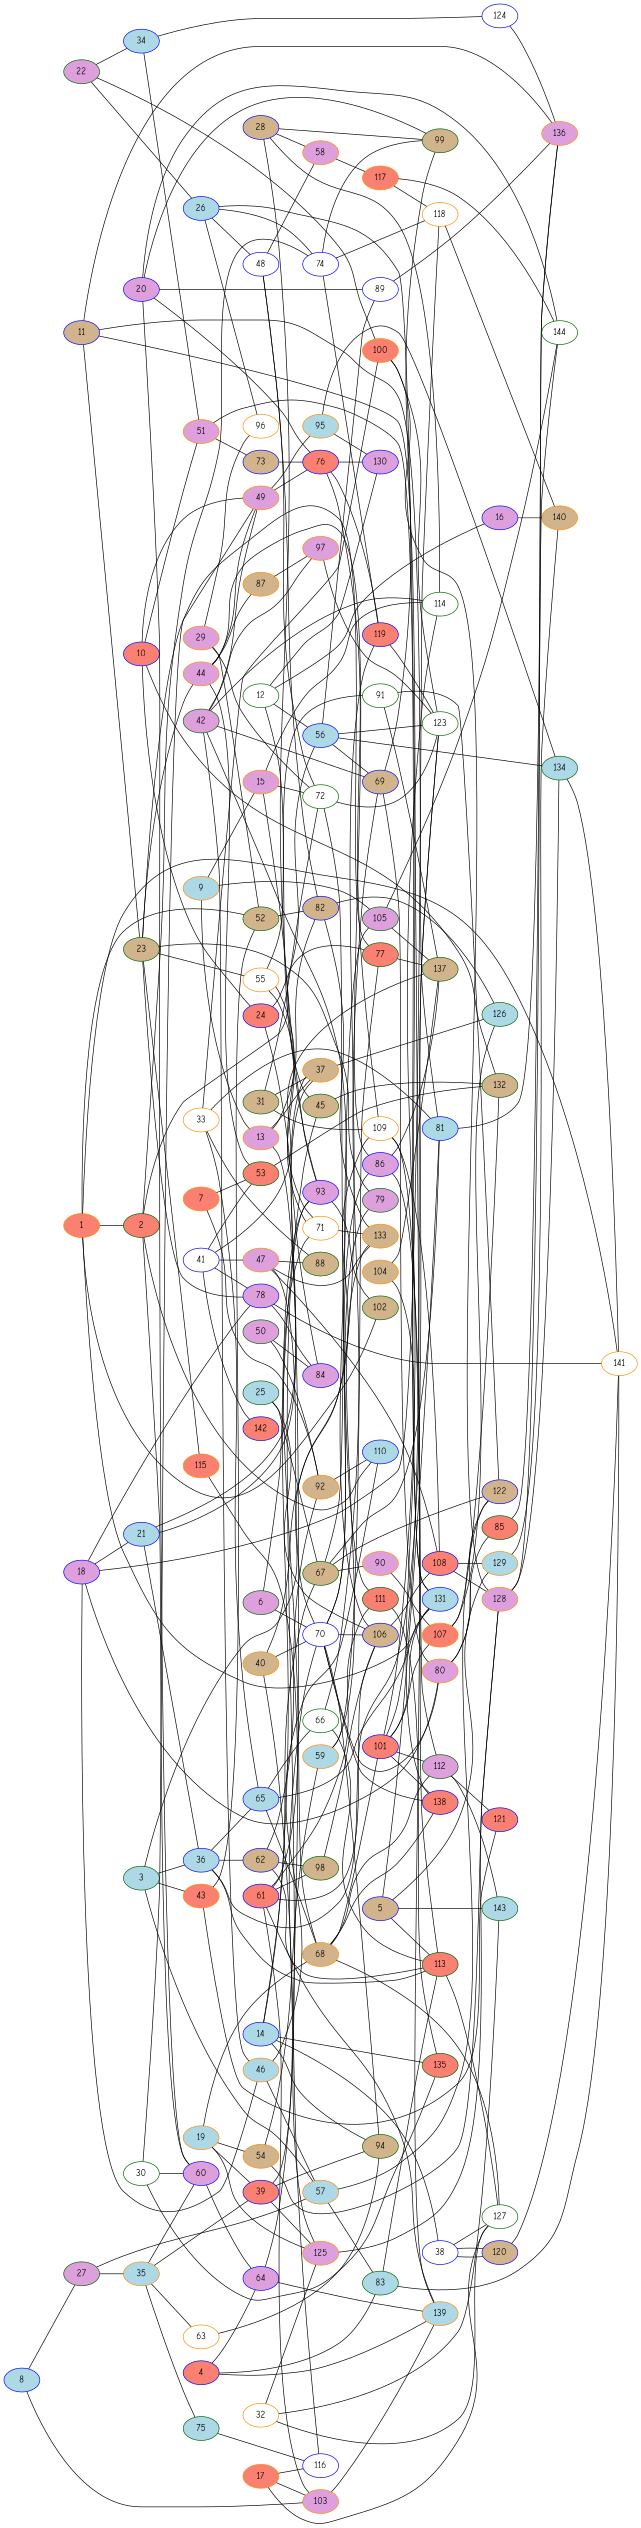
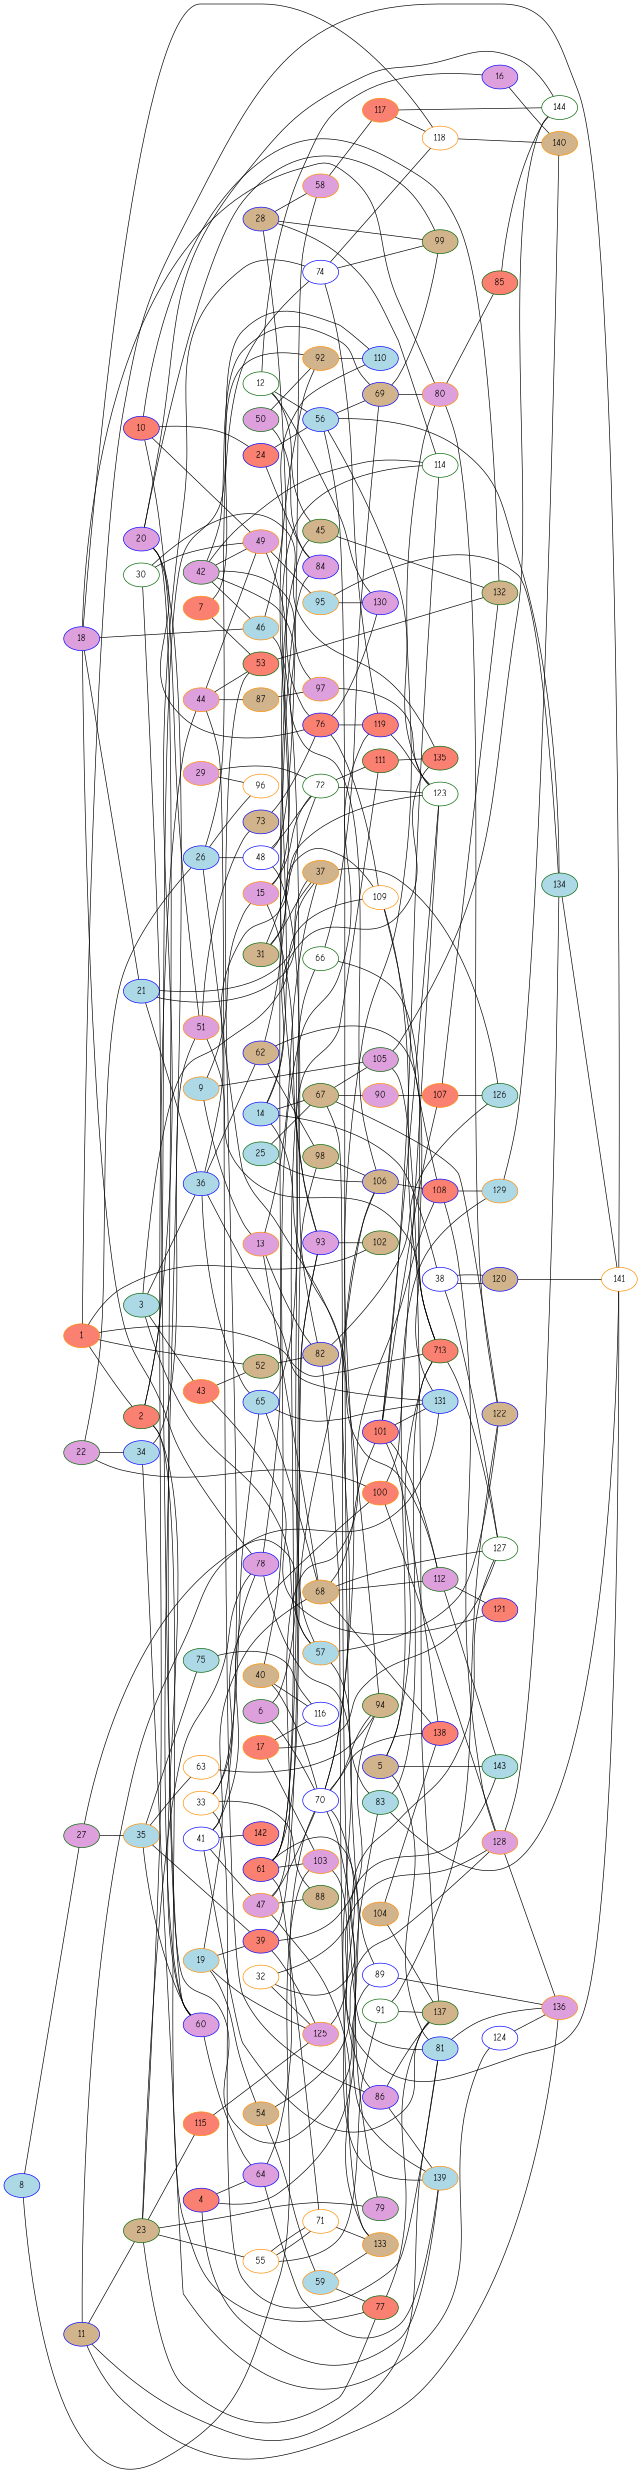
edge "29" -- "52": removed
node "113": label "113" -> "713"
